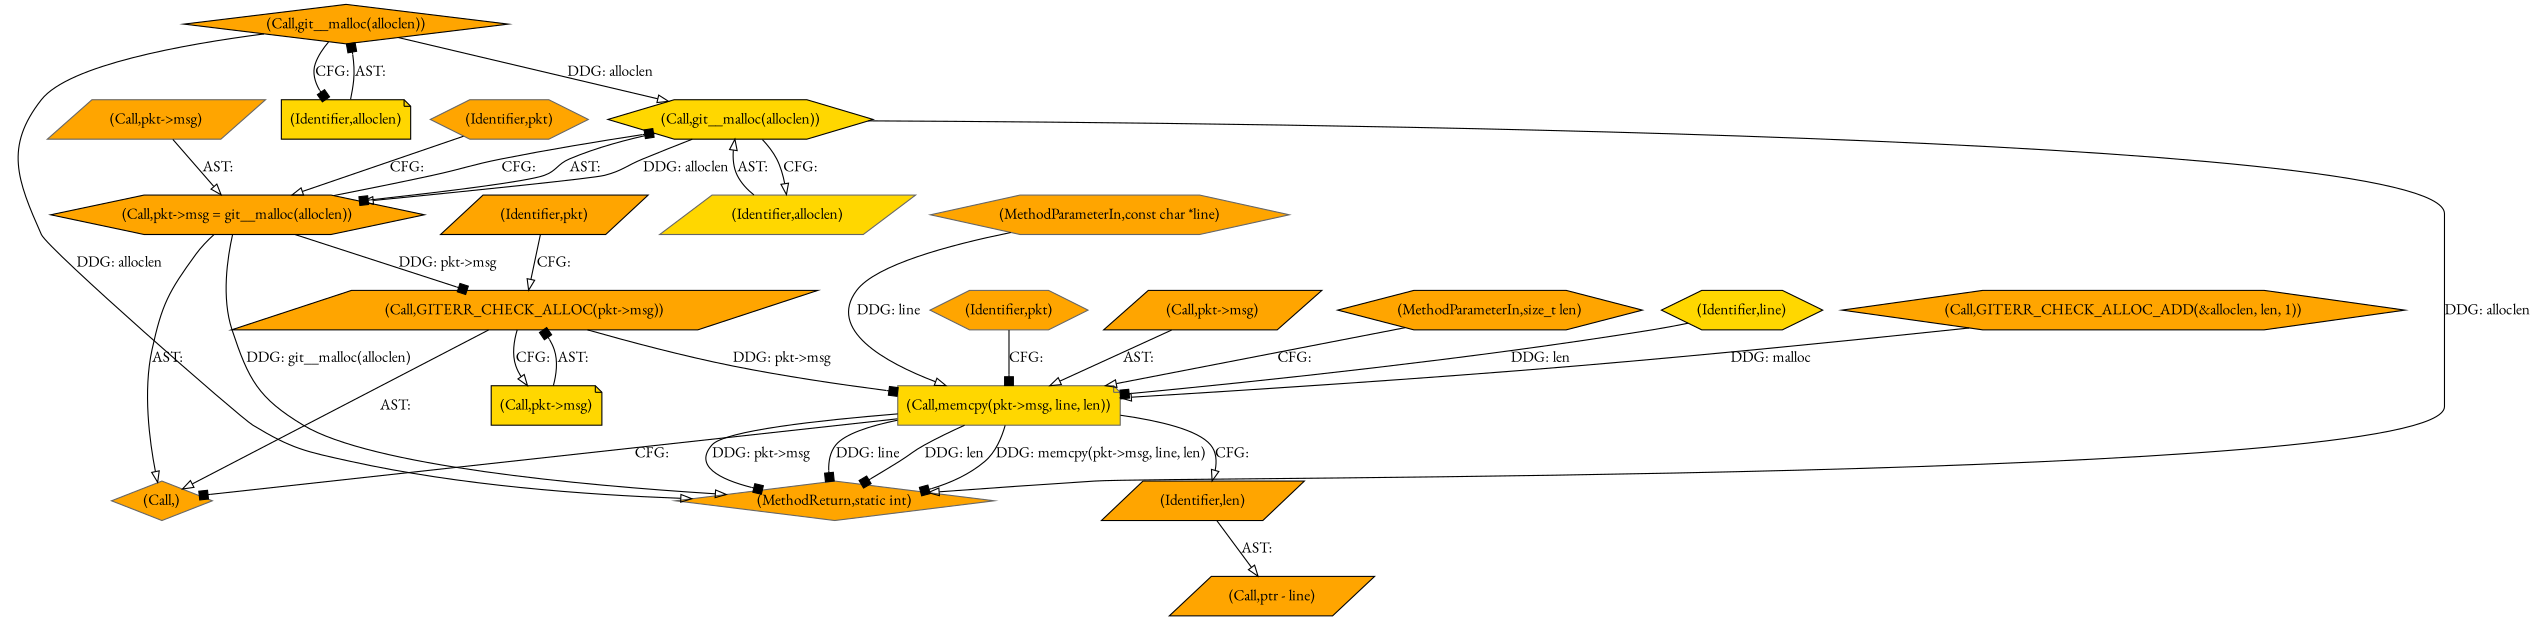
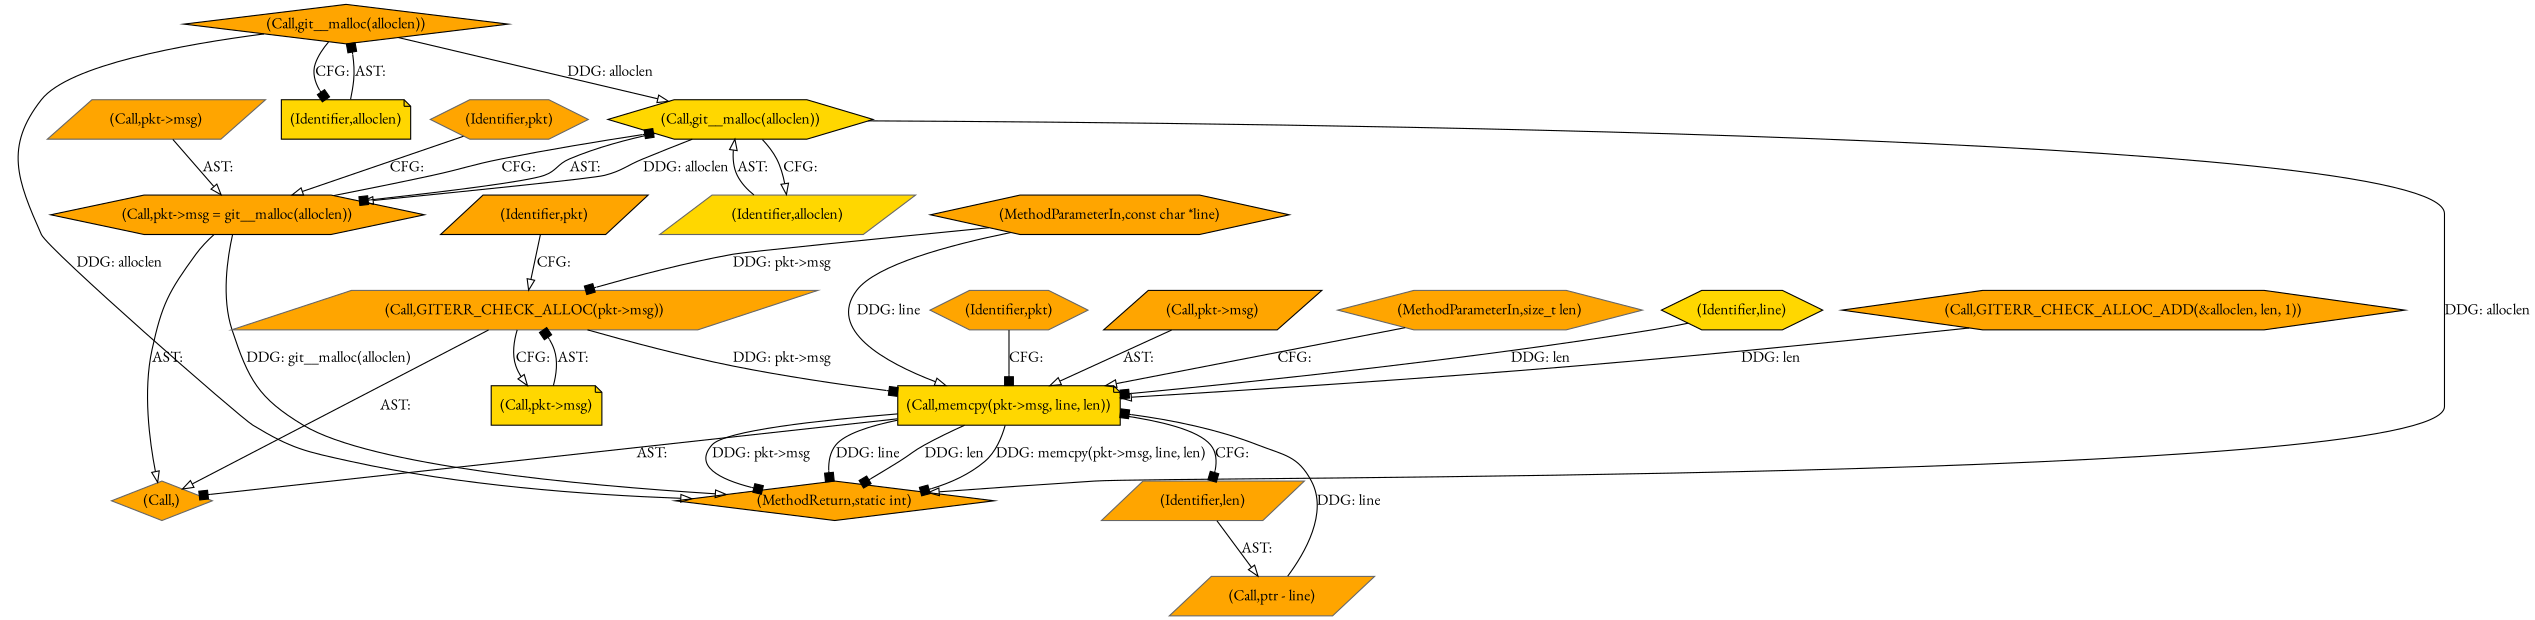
node "(MethodParameterIn,const char *line)": color gray40 -> black
edge "(Call,pkt->msg = git__malloc(alloclen))" -> "(Call,GITERR_CHECK_ALLOC(pkt->msg))": now "(MethodParameterIn,const char *line)" -> "(Call,GITERR_CHECK_ALLOC(pkt->msg))"
node "(Call,GITERR_CHECK_ALLOC(pkt->msg))": color black -> gray40
node "(MethodParameterIn,size_t len)": color black -> gray40
edge "(Call,GITERR_CHECK_ALLOC_ADD(&alloclen, len, 1))" -> "(Call,memcpy(pkt->msg, line, len))": label "DDG: malloc" -> "DDG: len"
node "(Call,memcpy(pkt->msg, line, len))": color gray40 -> black
edge "(Call,memcpy(pkt->msg, line, len))" -> "(Identifier,len)": arrowhead onormal -> box
edge "(Call,ptr - line)" -> "(Call,memcpy(pkt->msg, line, len))": added, label "DDG: line"
edge "(Call,memcpy(pkt->msg, line, len))" -> "(Call,)": label "CFG: " -> "AST: "
node "(MethodReturn,static int)": color gray40 -> black
node "(Identifier,len)": color black -> gray40
node "(Call,ptr - line)": color black -> gray40
